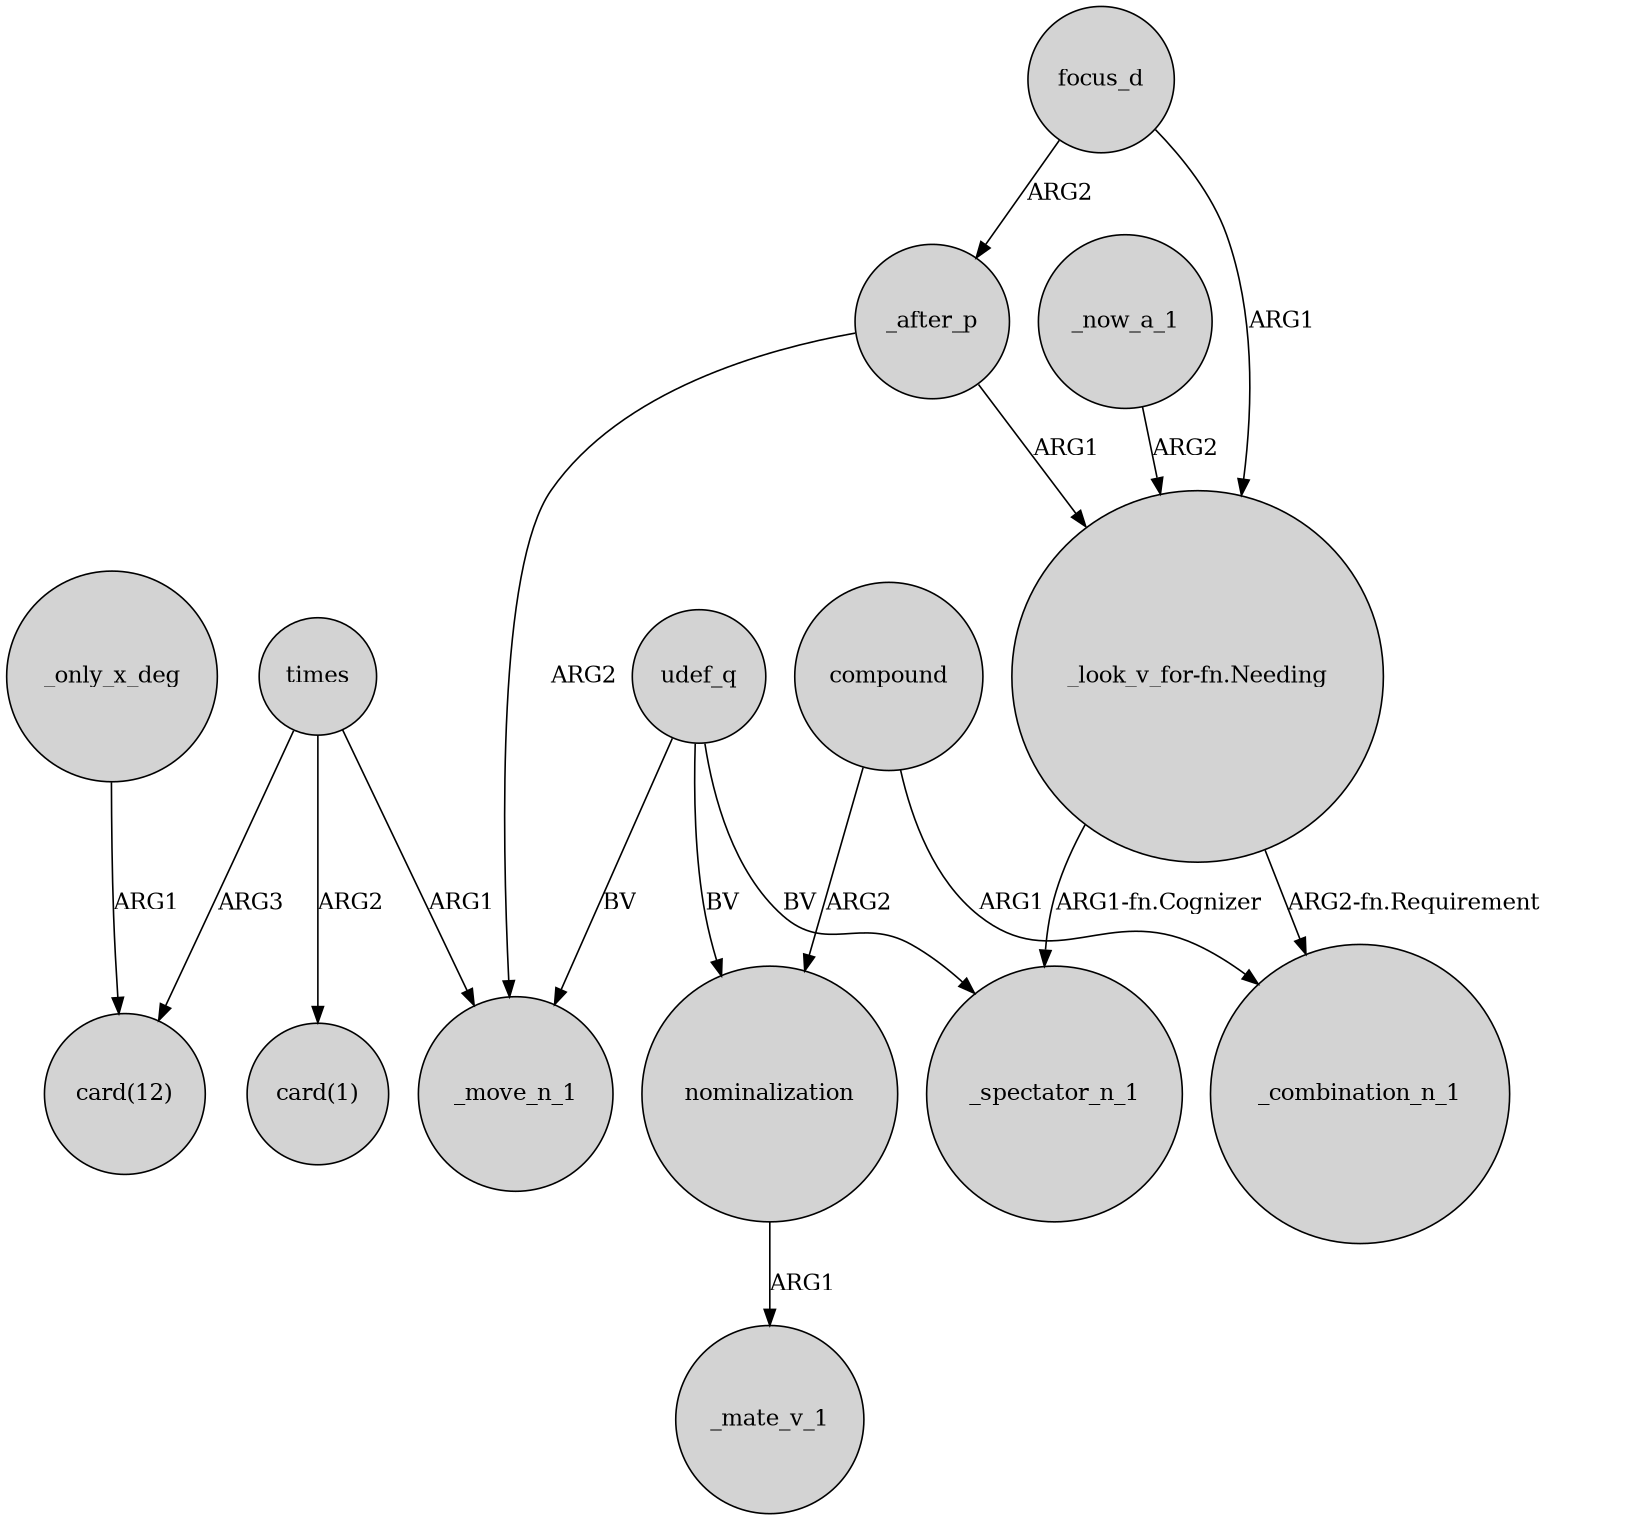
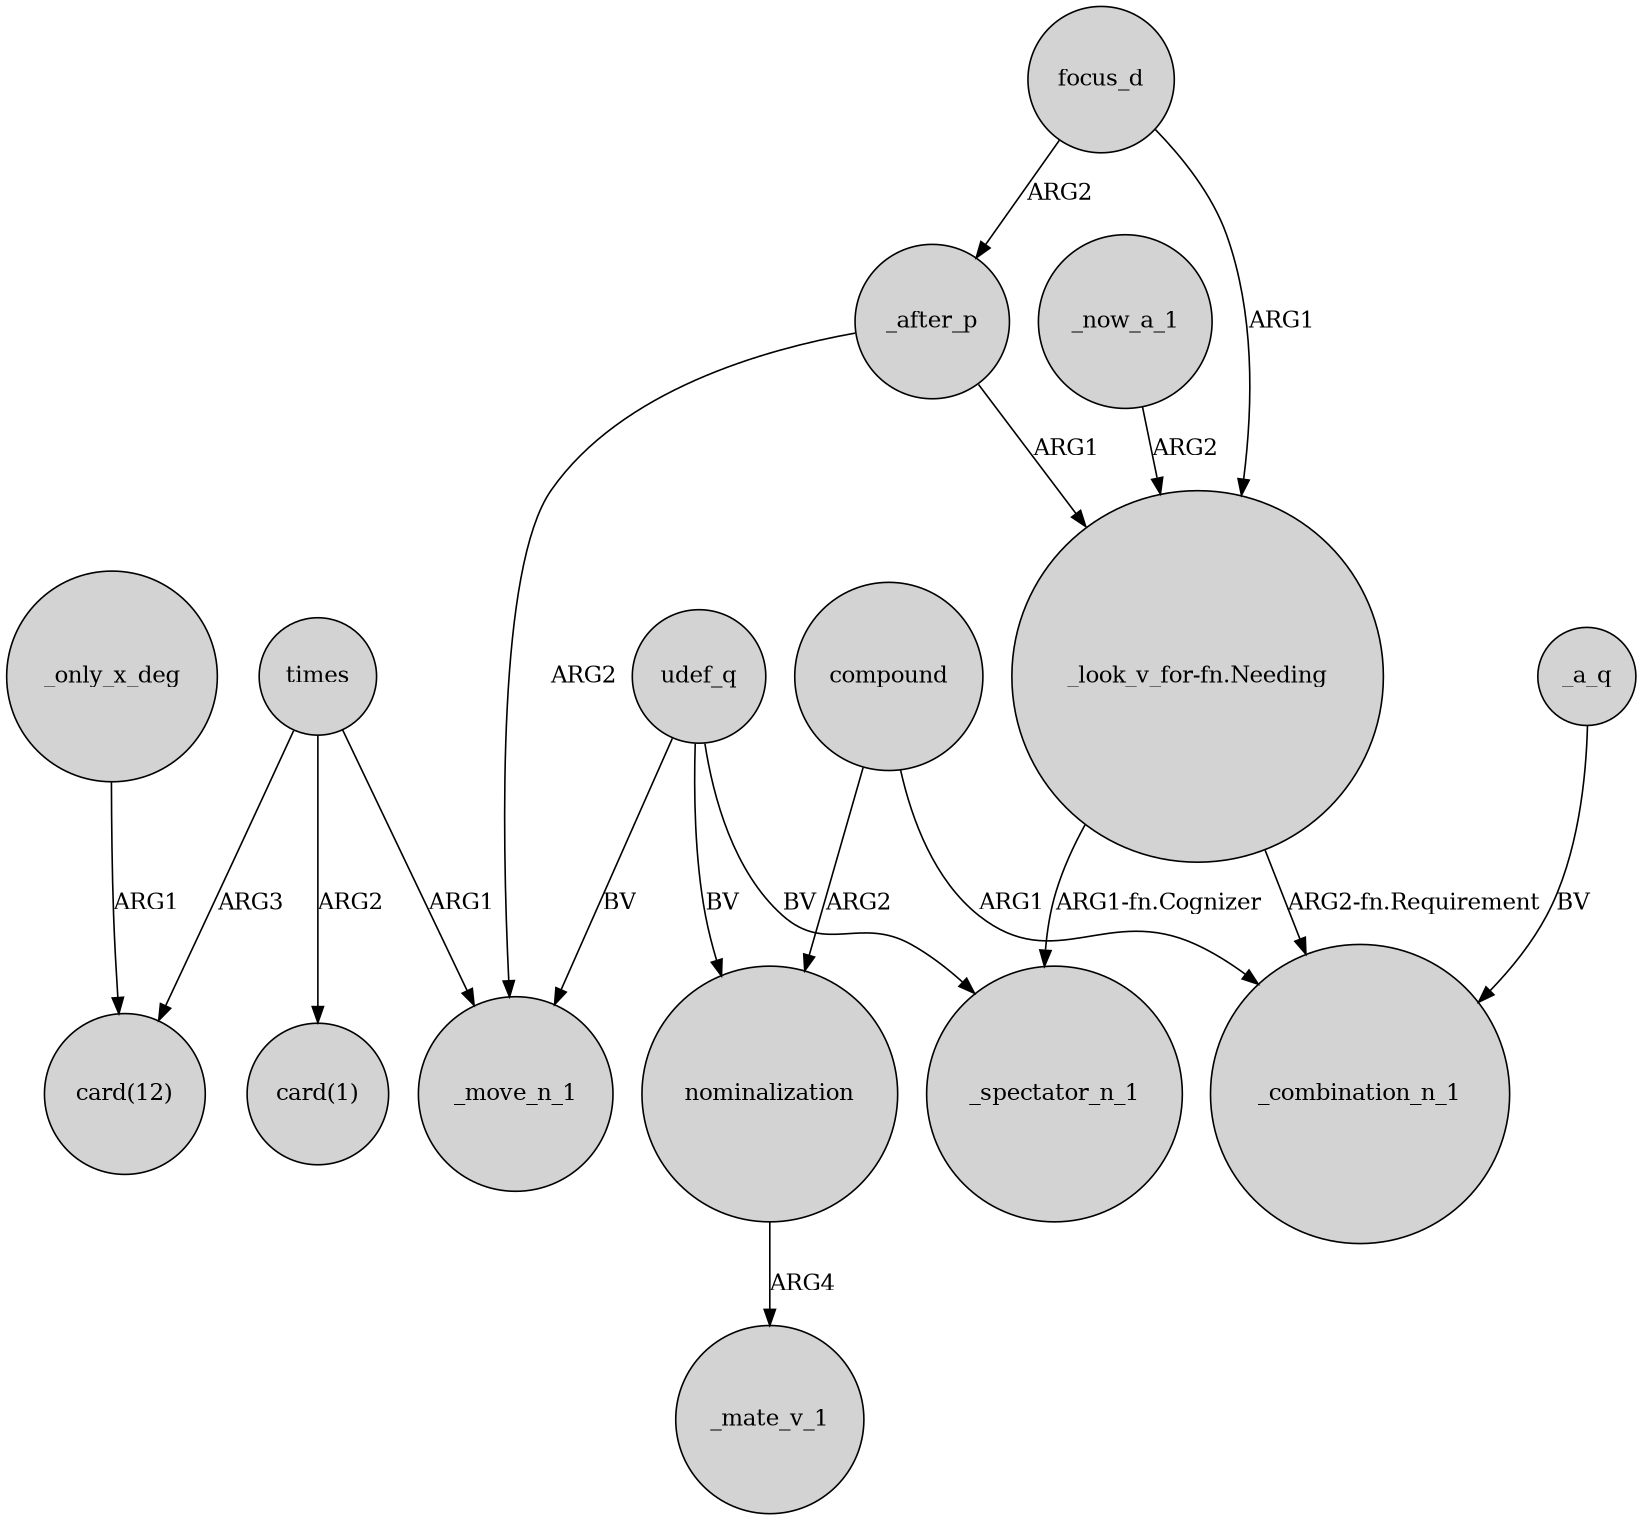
node "_a_q": added
edge "nominalization" -> "_mate_v_1": label "ARG1" -> "ARG4"
